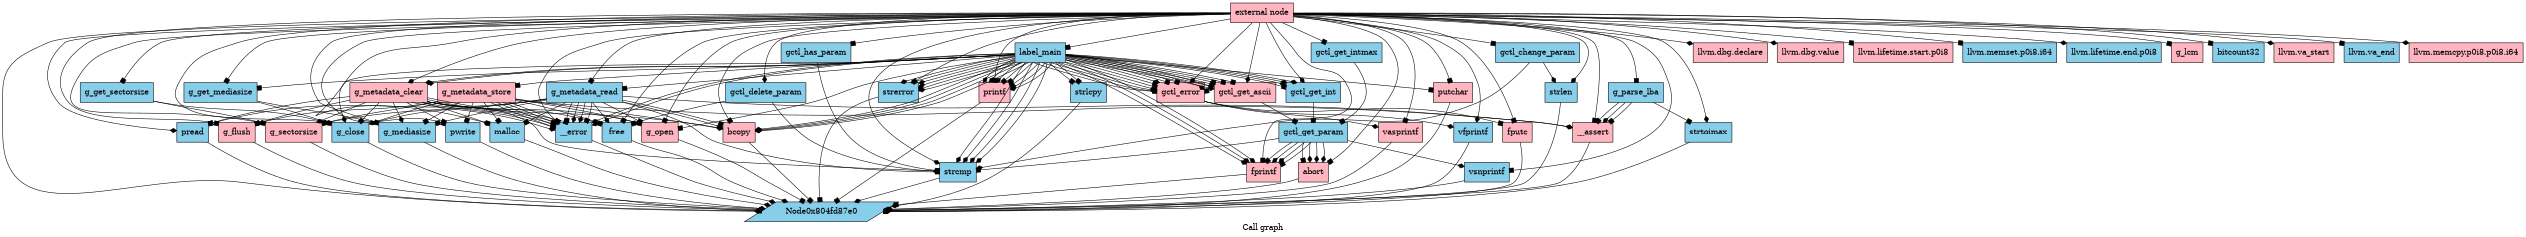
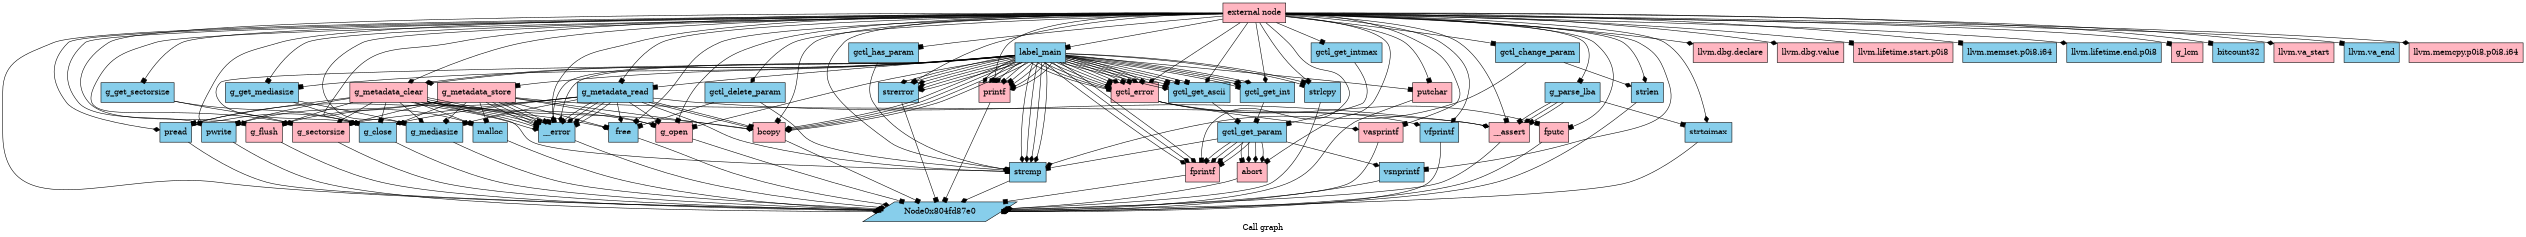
edge "external node" -> "strlcpy": added
node "gctl_get_ascii": fillcolor lightpink -> skyblue
edge "g_metadata_read" -> "malloc": removed
